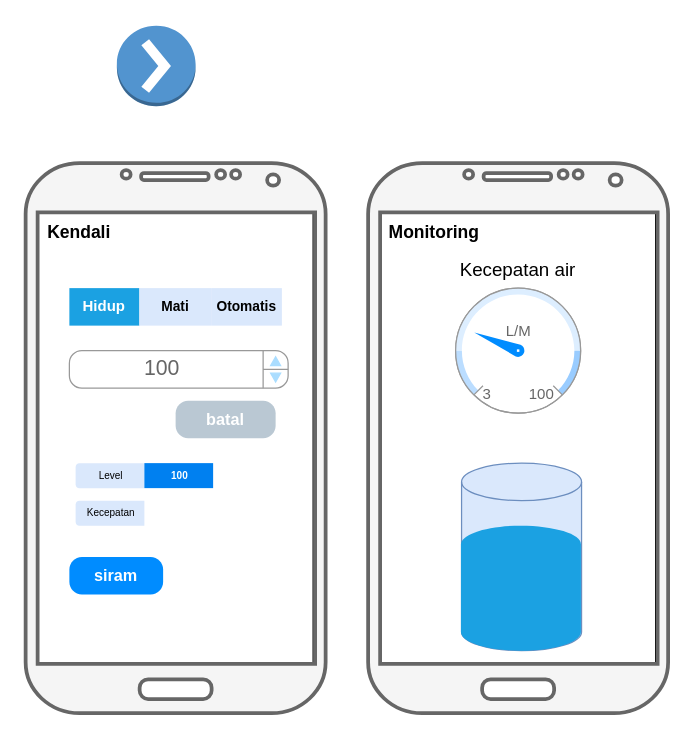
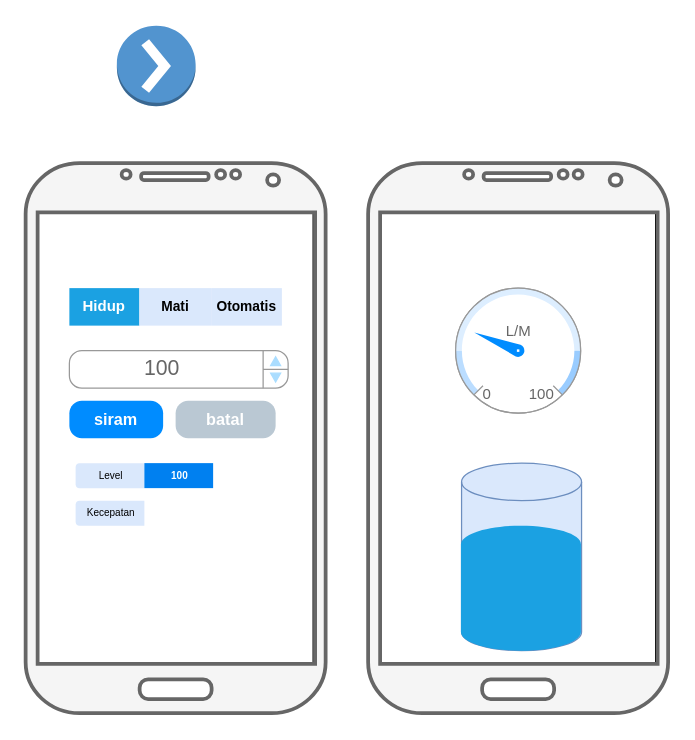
node "Kendali": removed
node "Monitoring": removed
node "Kecepatan air": removed
node "3": label "3" -> "0"
node "siram": moved (116, 576) -> (116, 419)
